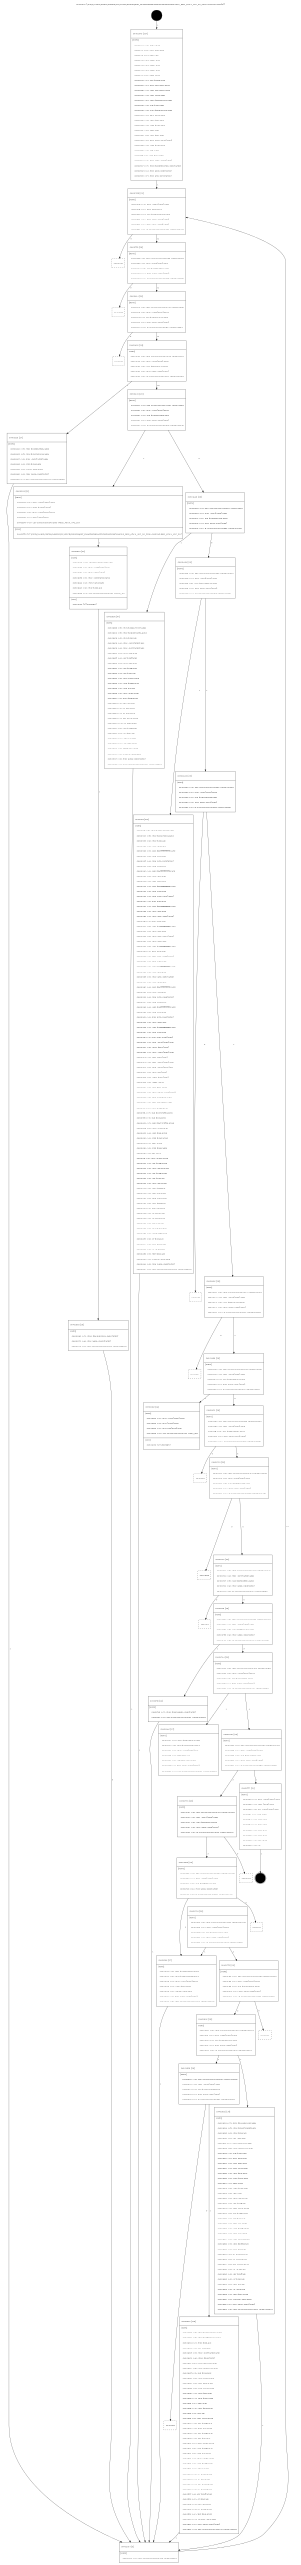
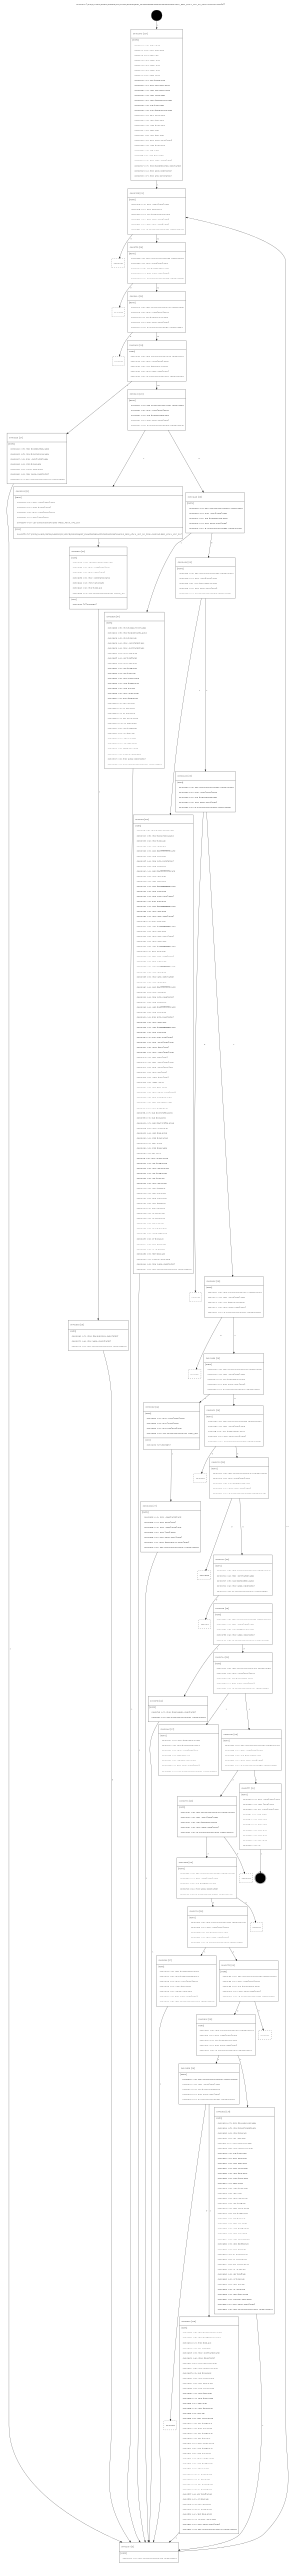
node "0x401ab2 [27]": added
edge "0x40172c [28]" -> "0x401748 [28]": removed, label "6"
edge "0x4017b8 [28]" -> "0x401b1e [27]": now "0x4017b8 [28]" -> "0x4017d4 [28]"
